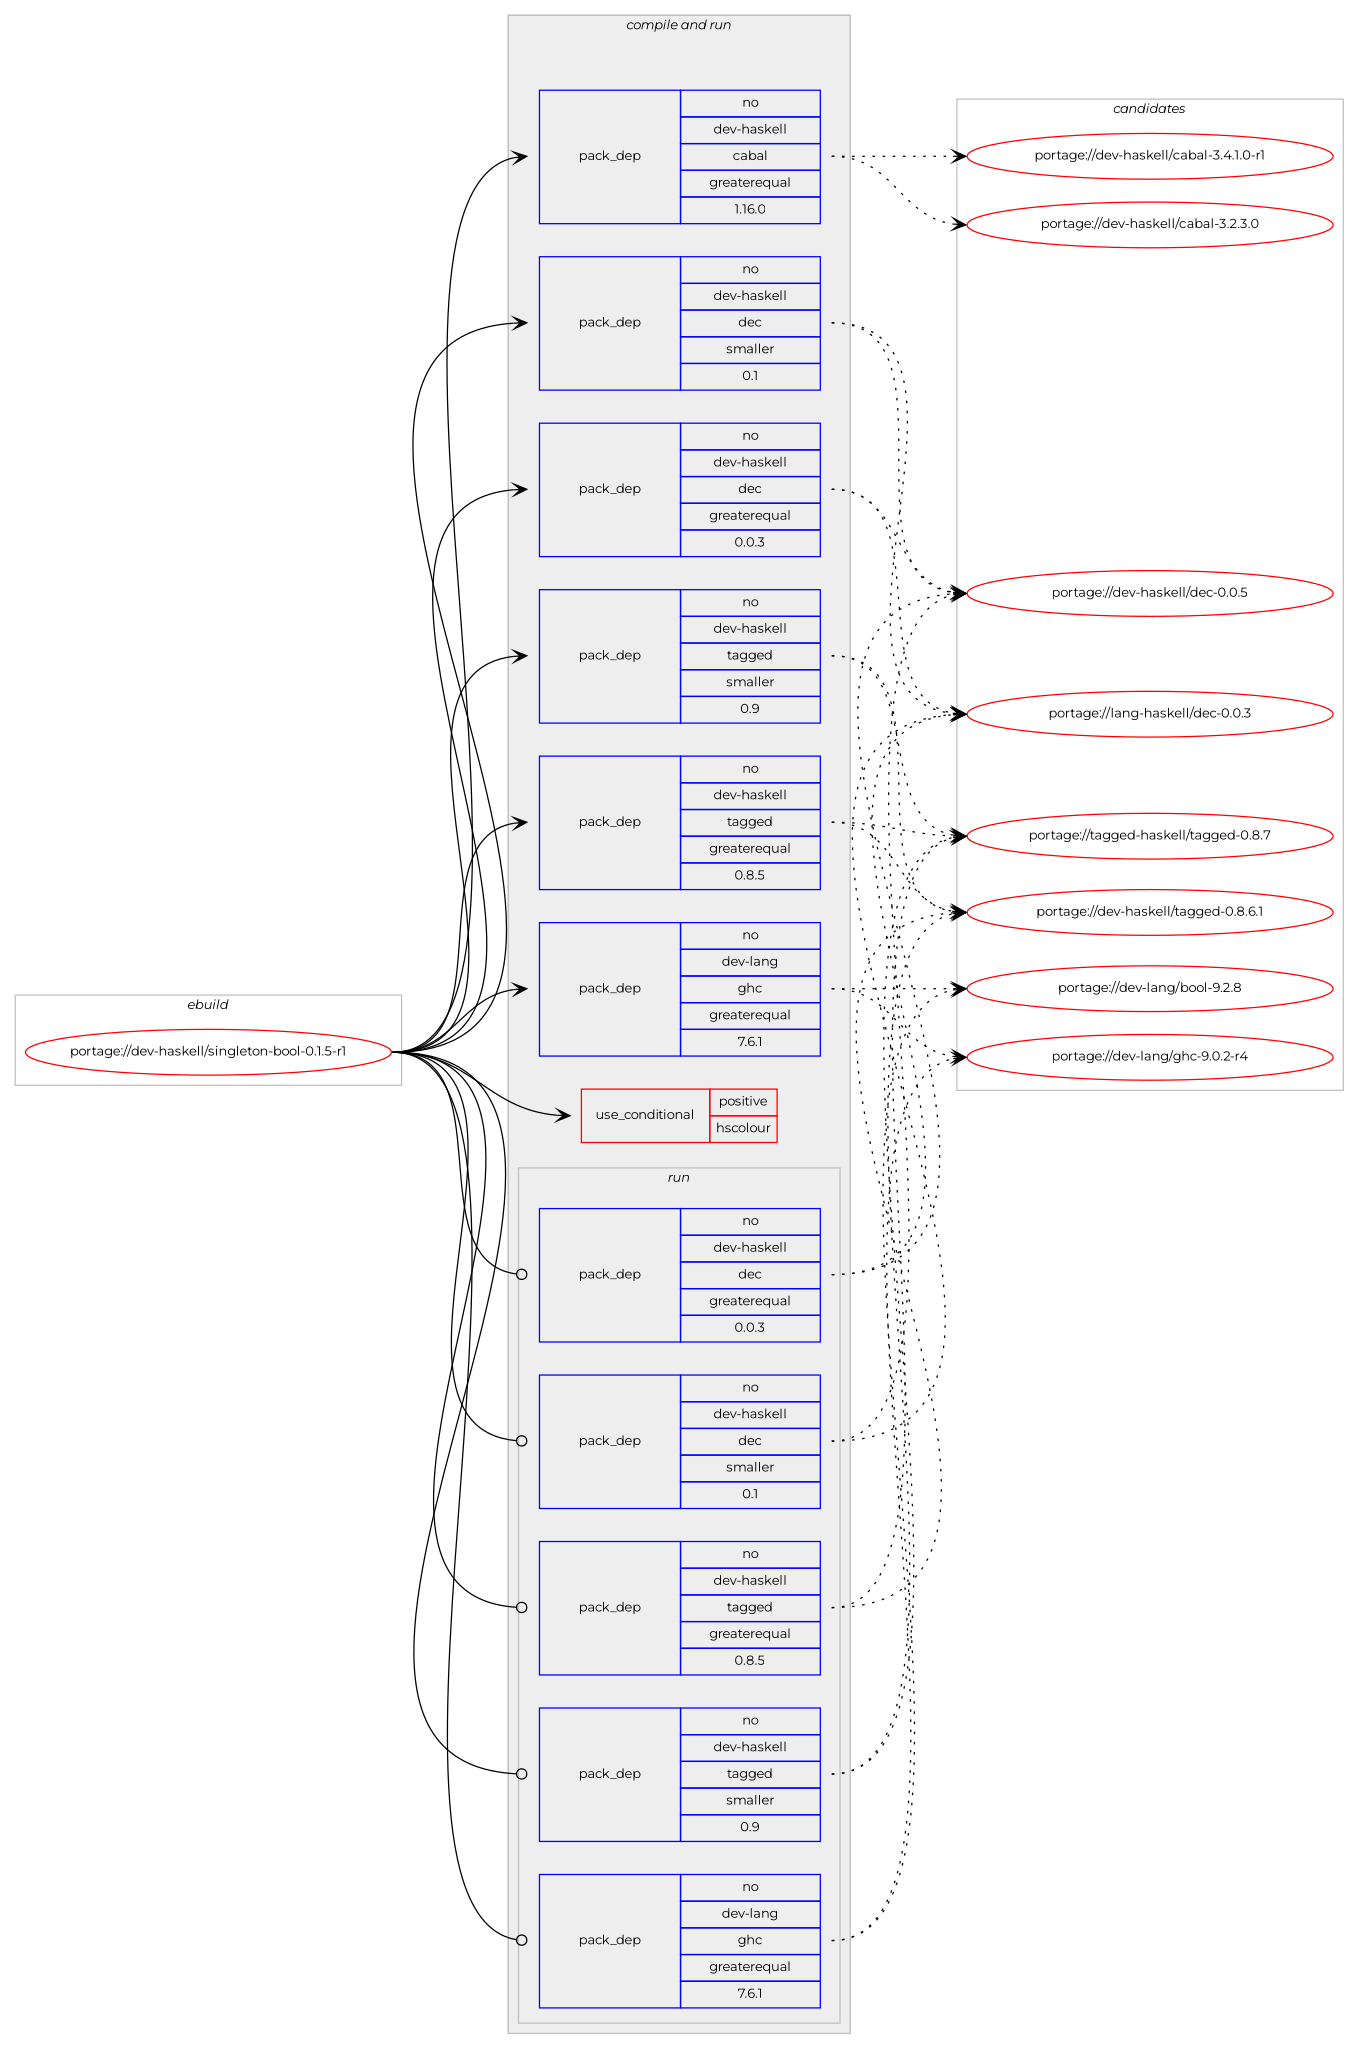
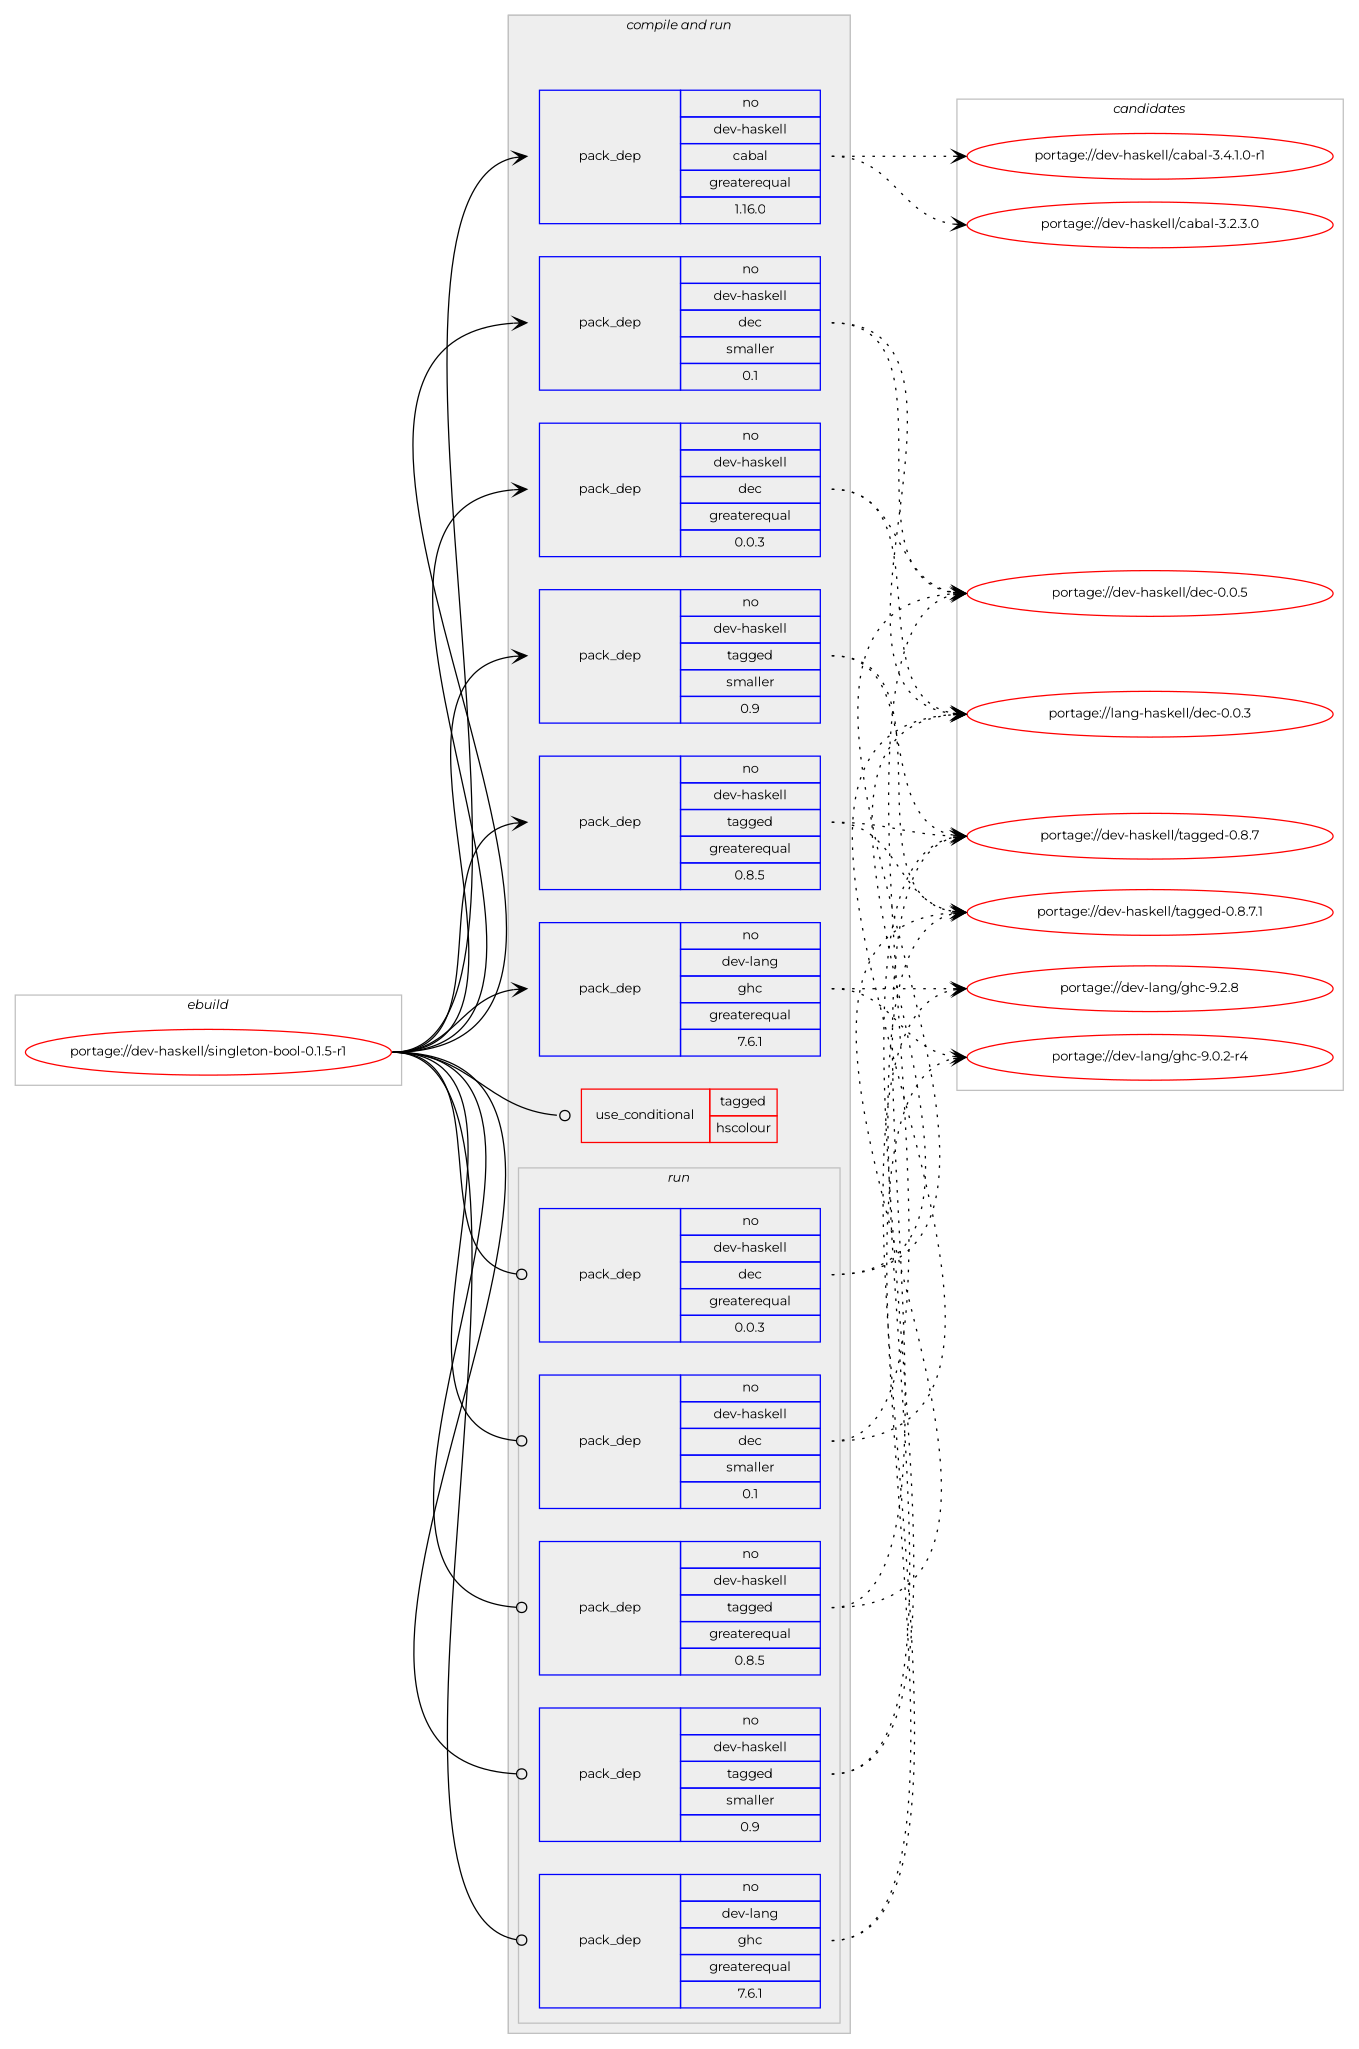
node "portage://tagged-haskell/tagged-0.8.7": label "portage://tagged-haskell/tagged-0.8.7" -> "portage://dev-haskell/tagged-0.8.7"
node "portage://dev-haskell/tagged-0.8.6.1": label "portage://dev-haskell/tagged-0.8.6.1" -> "portage://dev-haskell/tagged-0.8.7.1"
node "portage://dev-lang/bool-9.2.8": label "portage://dev-lang/bool-9.2.8" -> "portage://dev-lang/ghc-9.2.8"
edge "portage://dev-haskell/singleton-bool-0.1.5-r1" -> "use_conditional": arrowhead vee -> odot
node "use_conditional": text "positive" -> "tagged"
